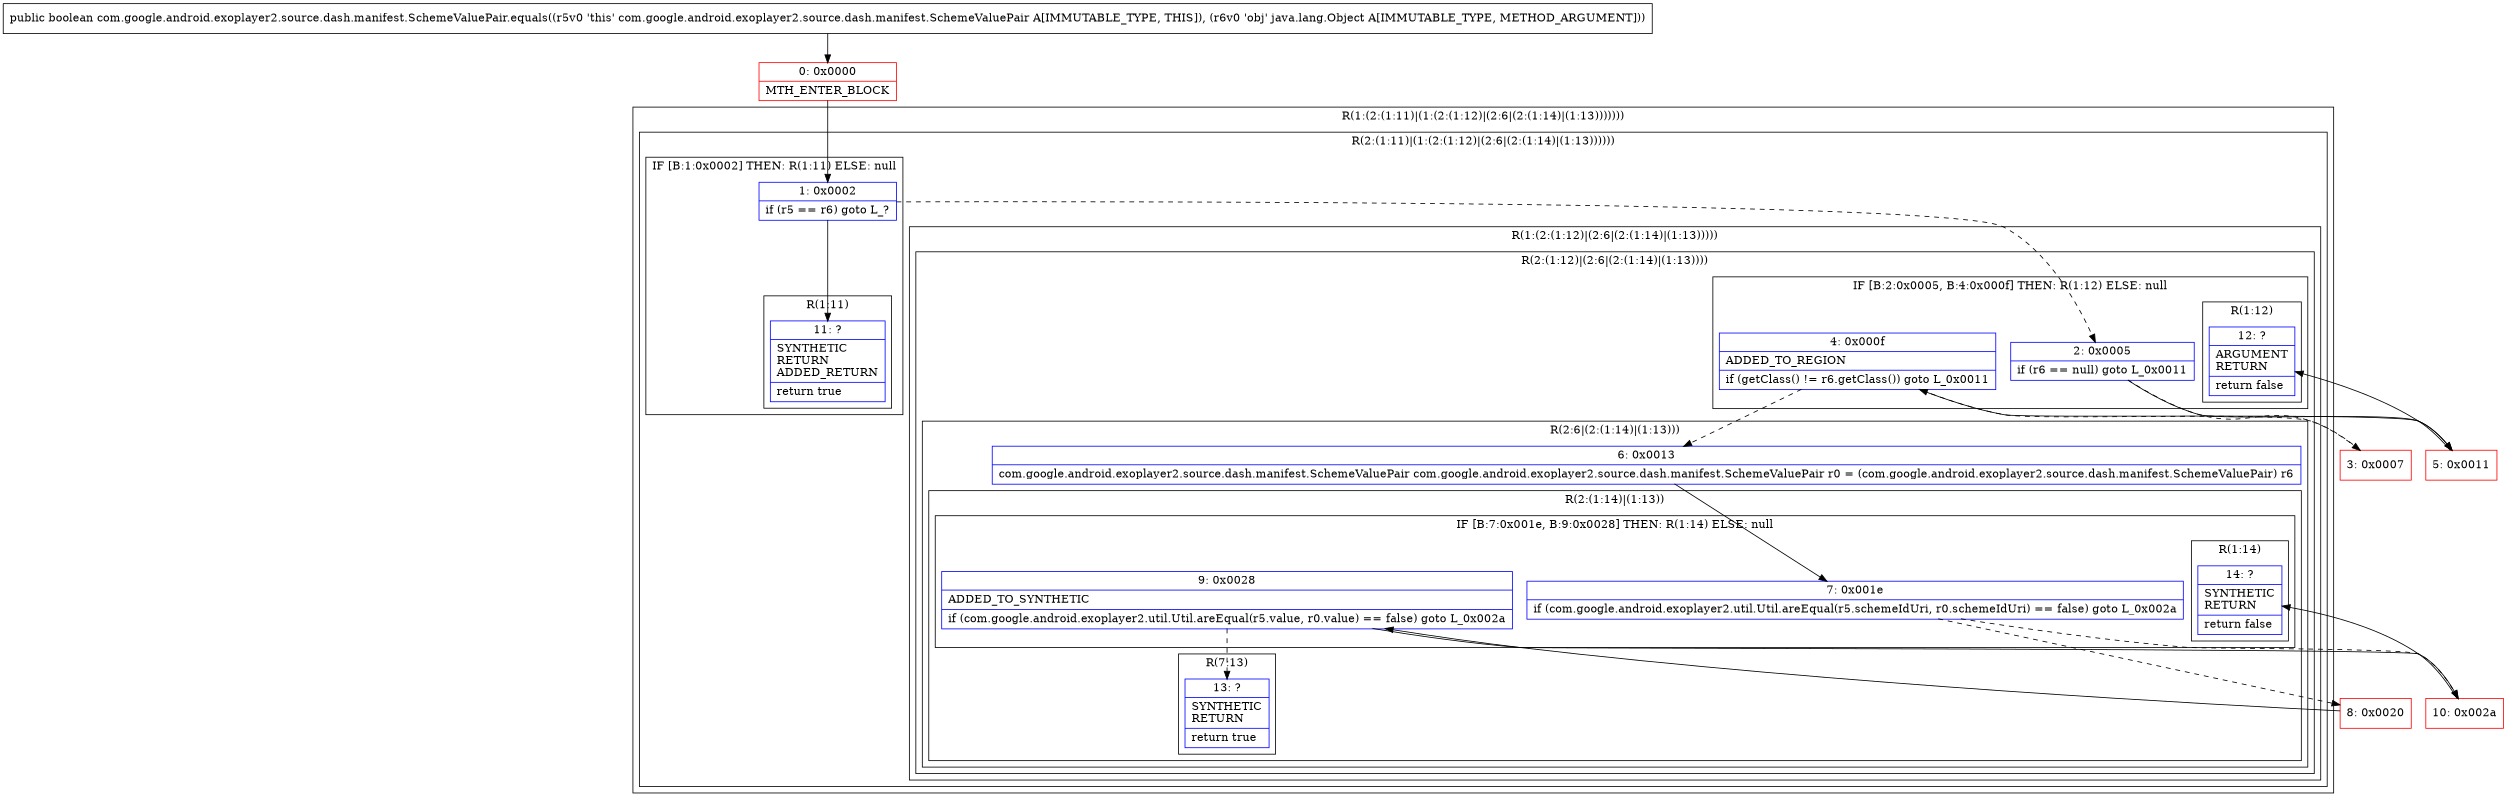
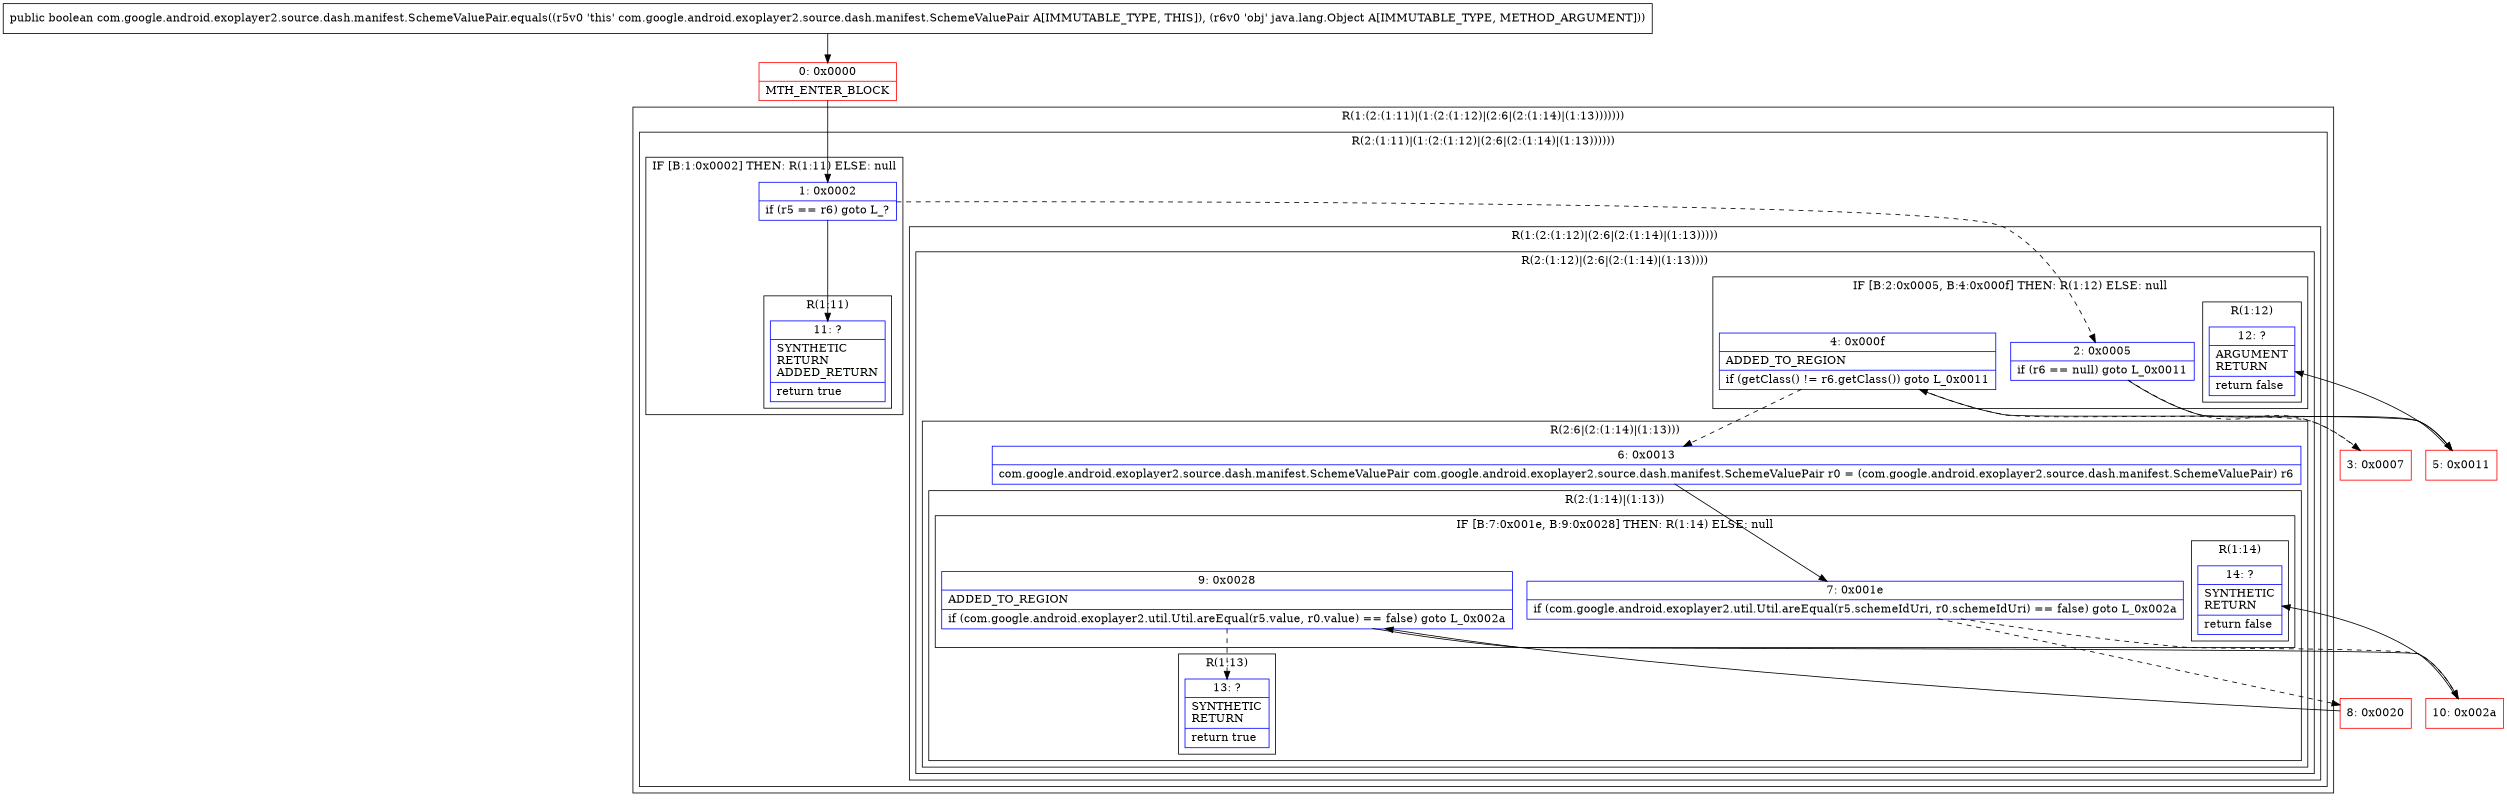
node "9: 0x0028": text "ADDED_TO_SYNTHETIC" -> "ADDED_TO_REGION"
cluster "R(7:13)": label "R(7:13)" -> "R(1:13)"
